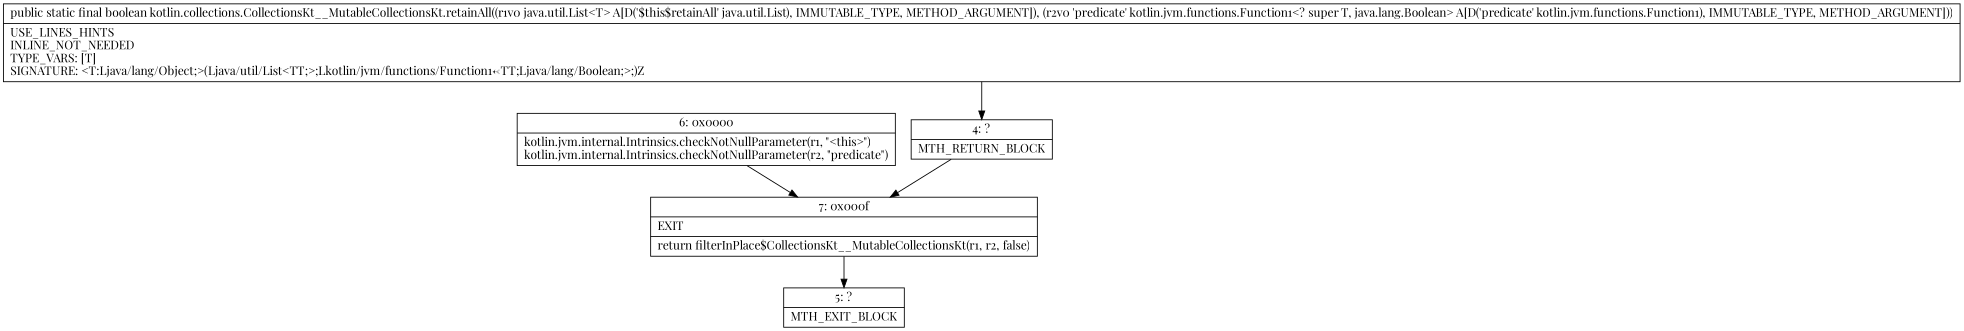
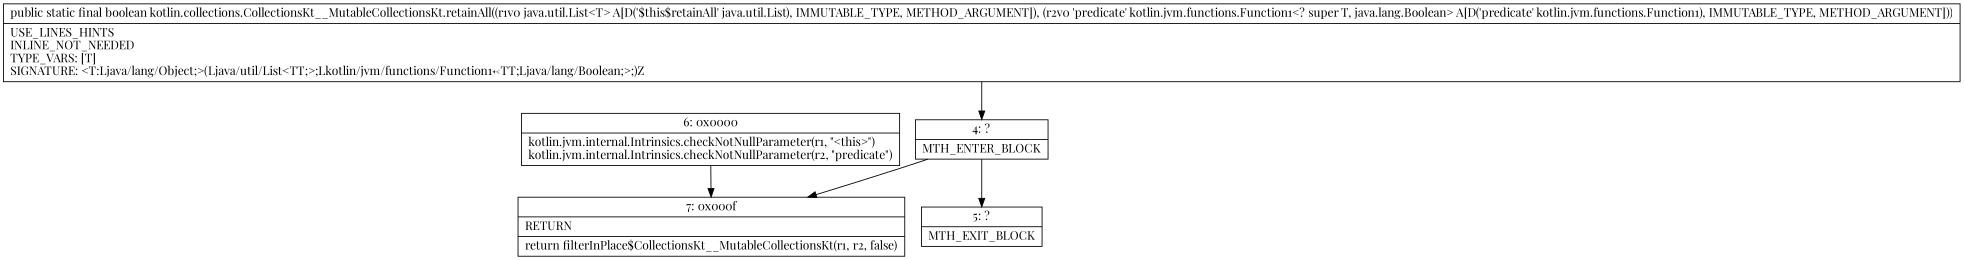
node "4: ?": text "MTH_RETURN_BLOCK" -> "MTH_ENTER_BLOCK"
node "7: 0x000f": text "EXIT" -> "RETURN"
edge "7: 0x000f" -> "5: ?": now "4: ?" -> "5: ?"
